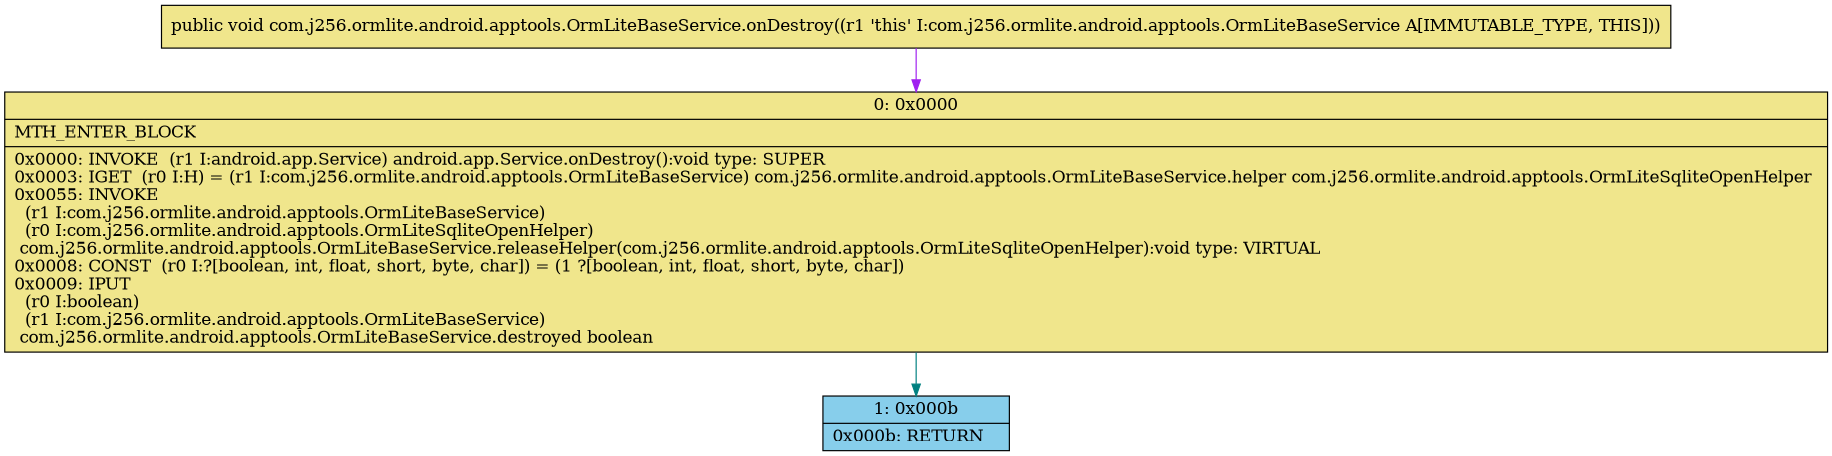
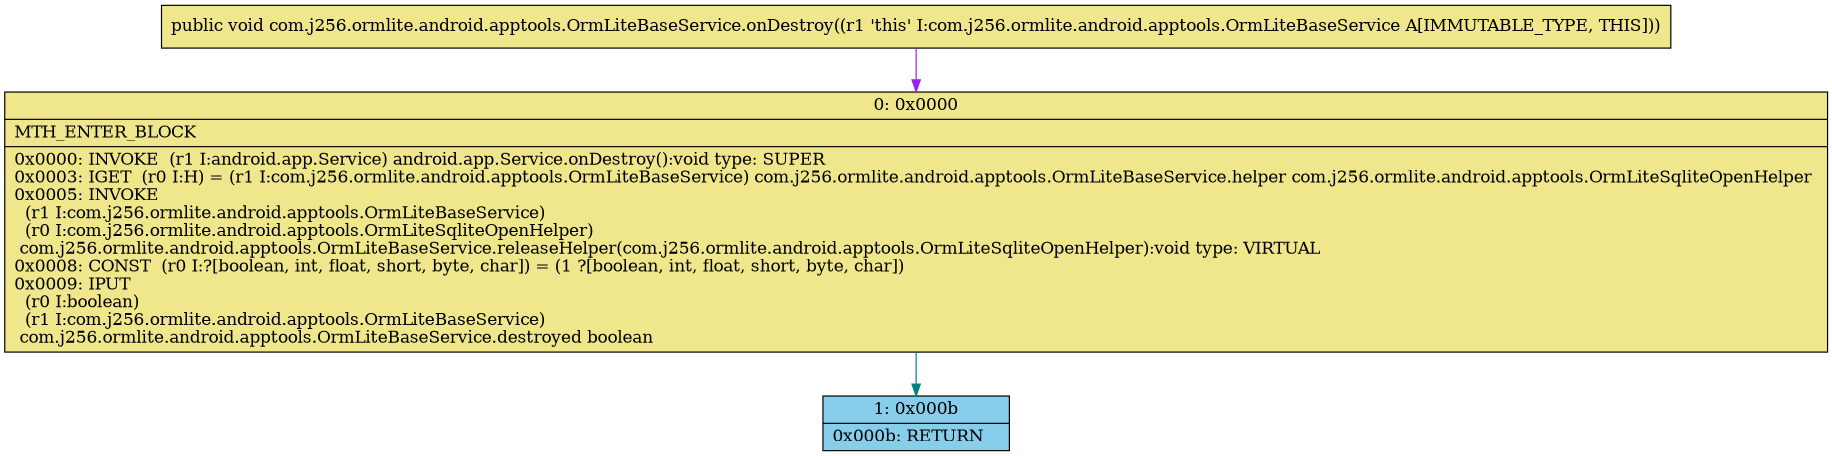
node "0: 0x0000": text "0x0055: INVOKE" -> "0x0005: INVOKE"
